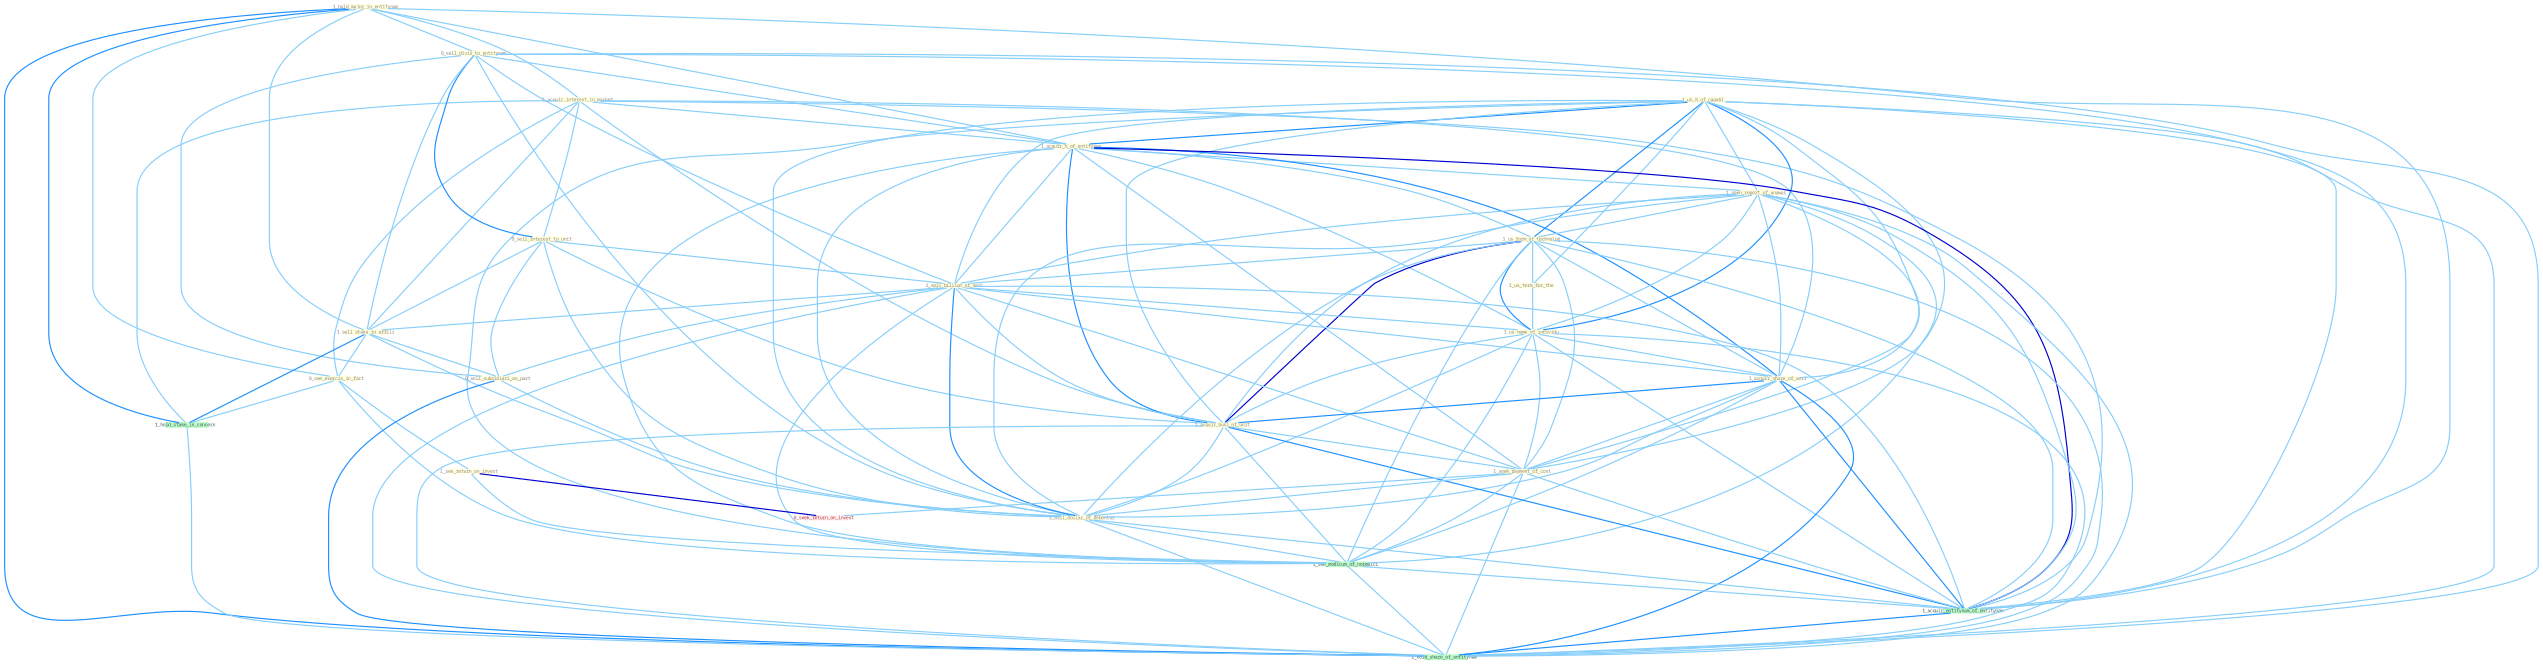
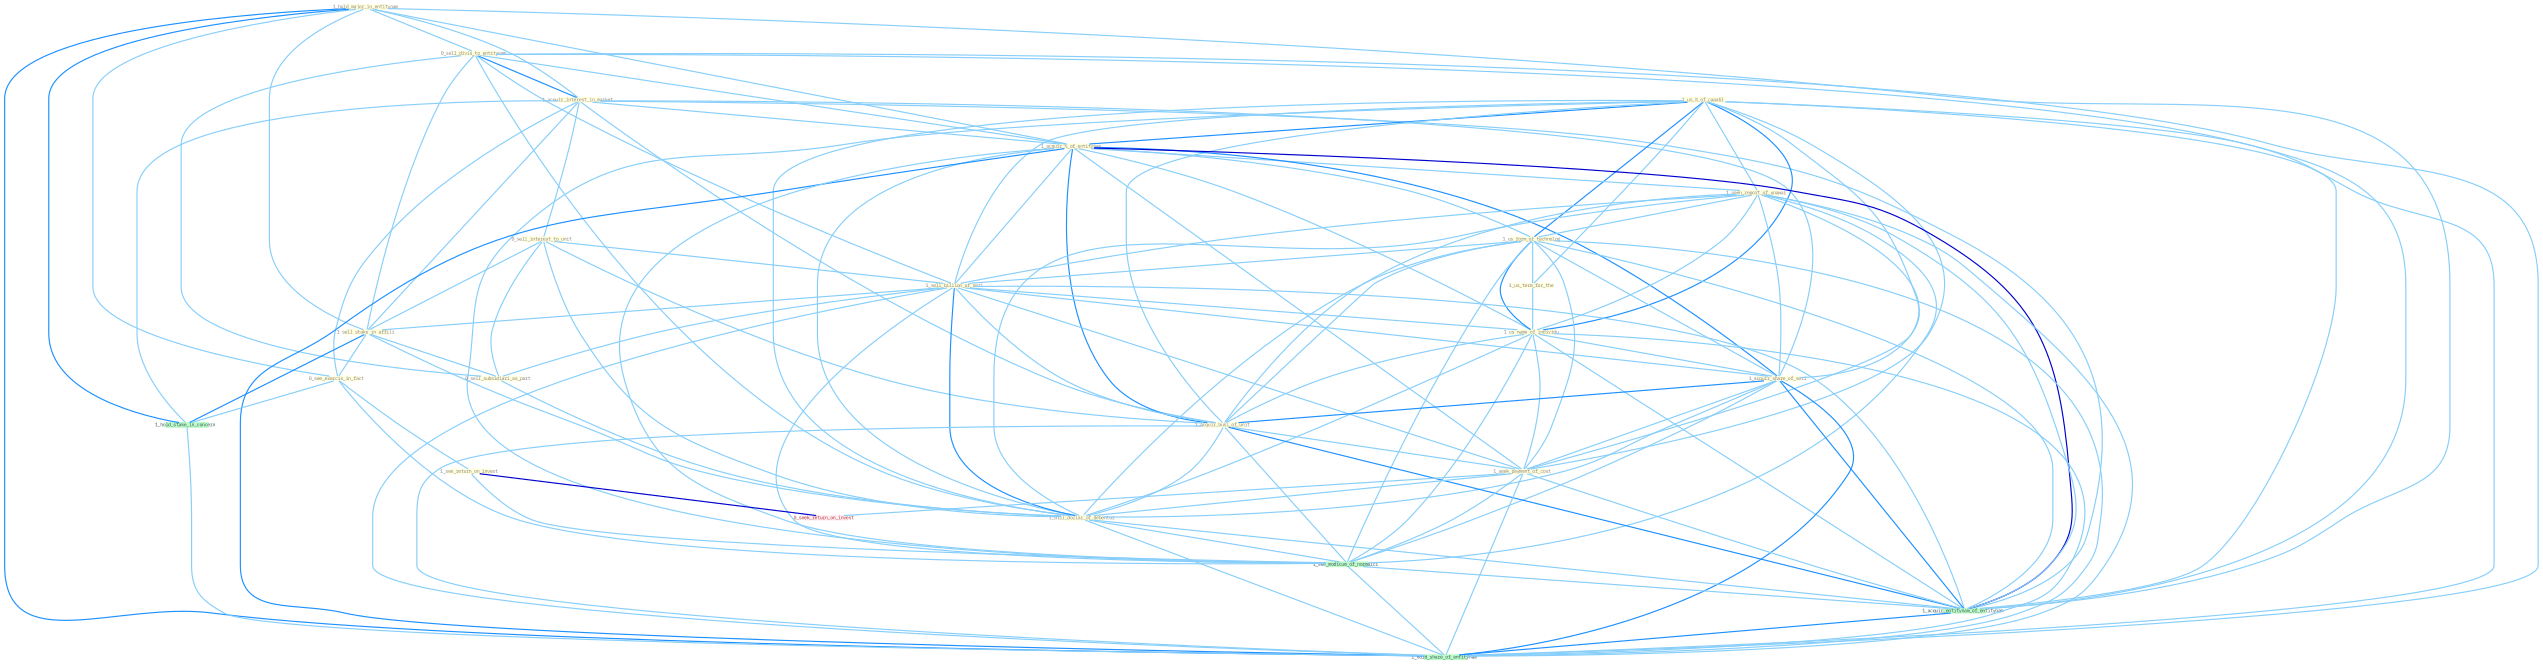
edge "0_sell_divis_to_entitynam" -- "0_sell_interest_to_unit": now "0_sell_divis_to_entitynam" -- "1_acquir_interest_in_market"
edge "1_us_form_of_technolog" -- "1_acquir_busi_of_unit": color #0000cd -> #87cefa
edge "0_sell_subsidiari_as_part" -- "1_hold_share_of_entitynam": now "1_acquir_%_of_entitynam" -- "1_hold_share_of_entitynam"
